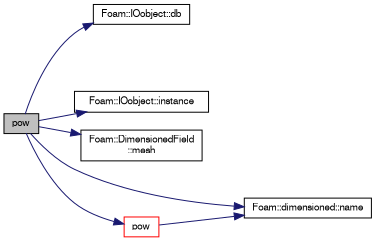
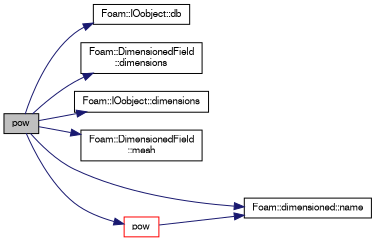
node "Foam::DimensionedField ::dimensions": added
node "Foam::IOobject::instance": label "Foam::IOobject::instance" -> "Foam::IOobject::dimensions"
